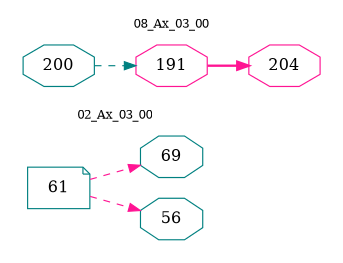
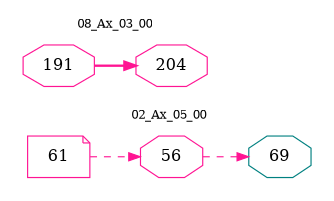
node "200": removed
cluster "02_Ax_03_00": label "02_Ax_03_00" -> "02_Ax_05_00"
edge "61" -> "69": now "56" -> "69"
node "61": color teal -> deeppink
node "56": color teal -> deeppink
